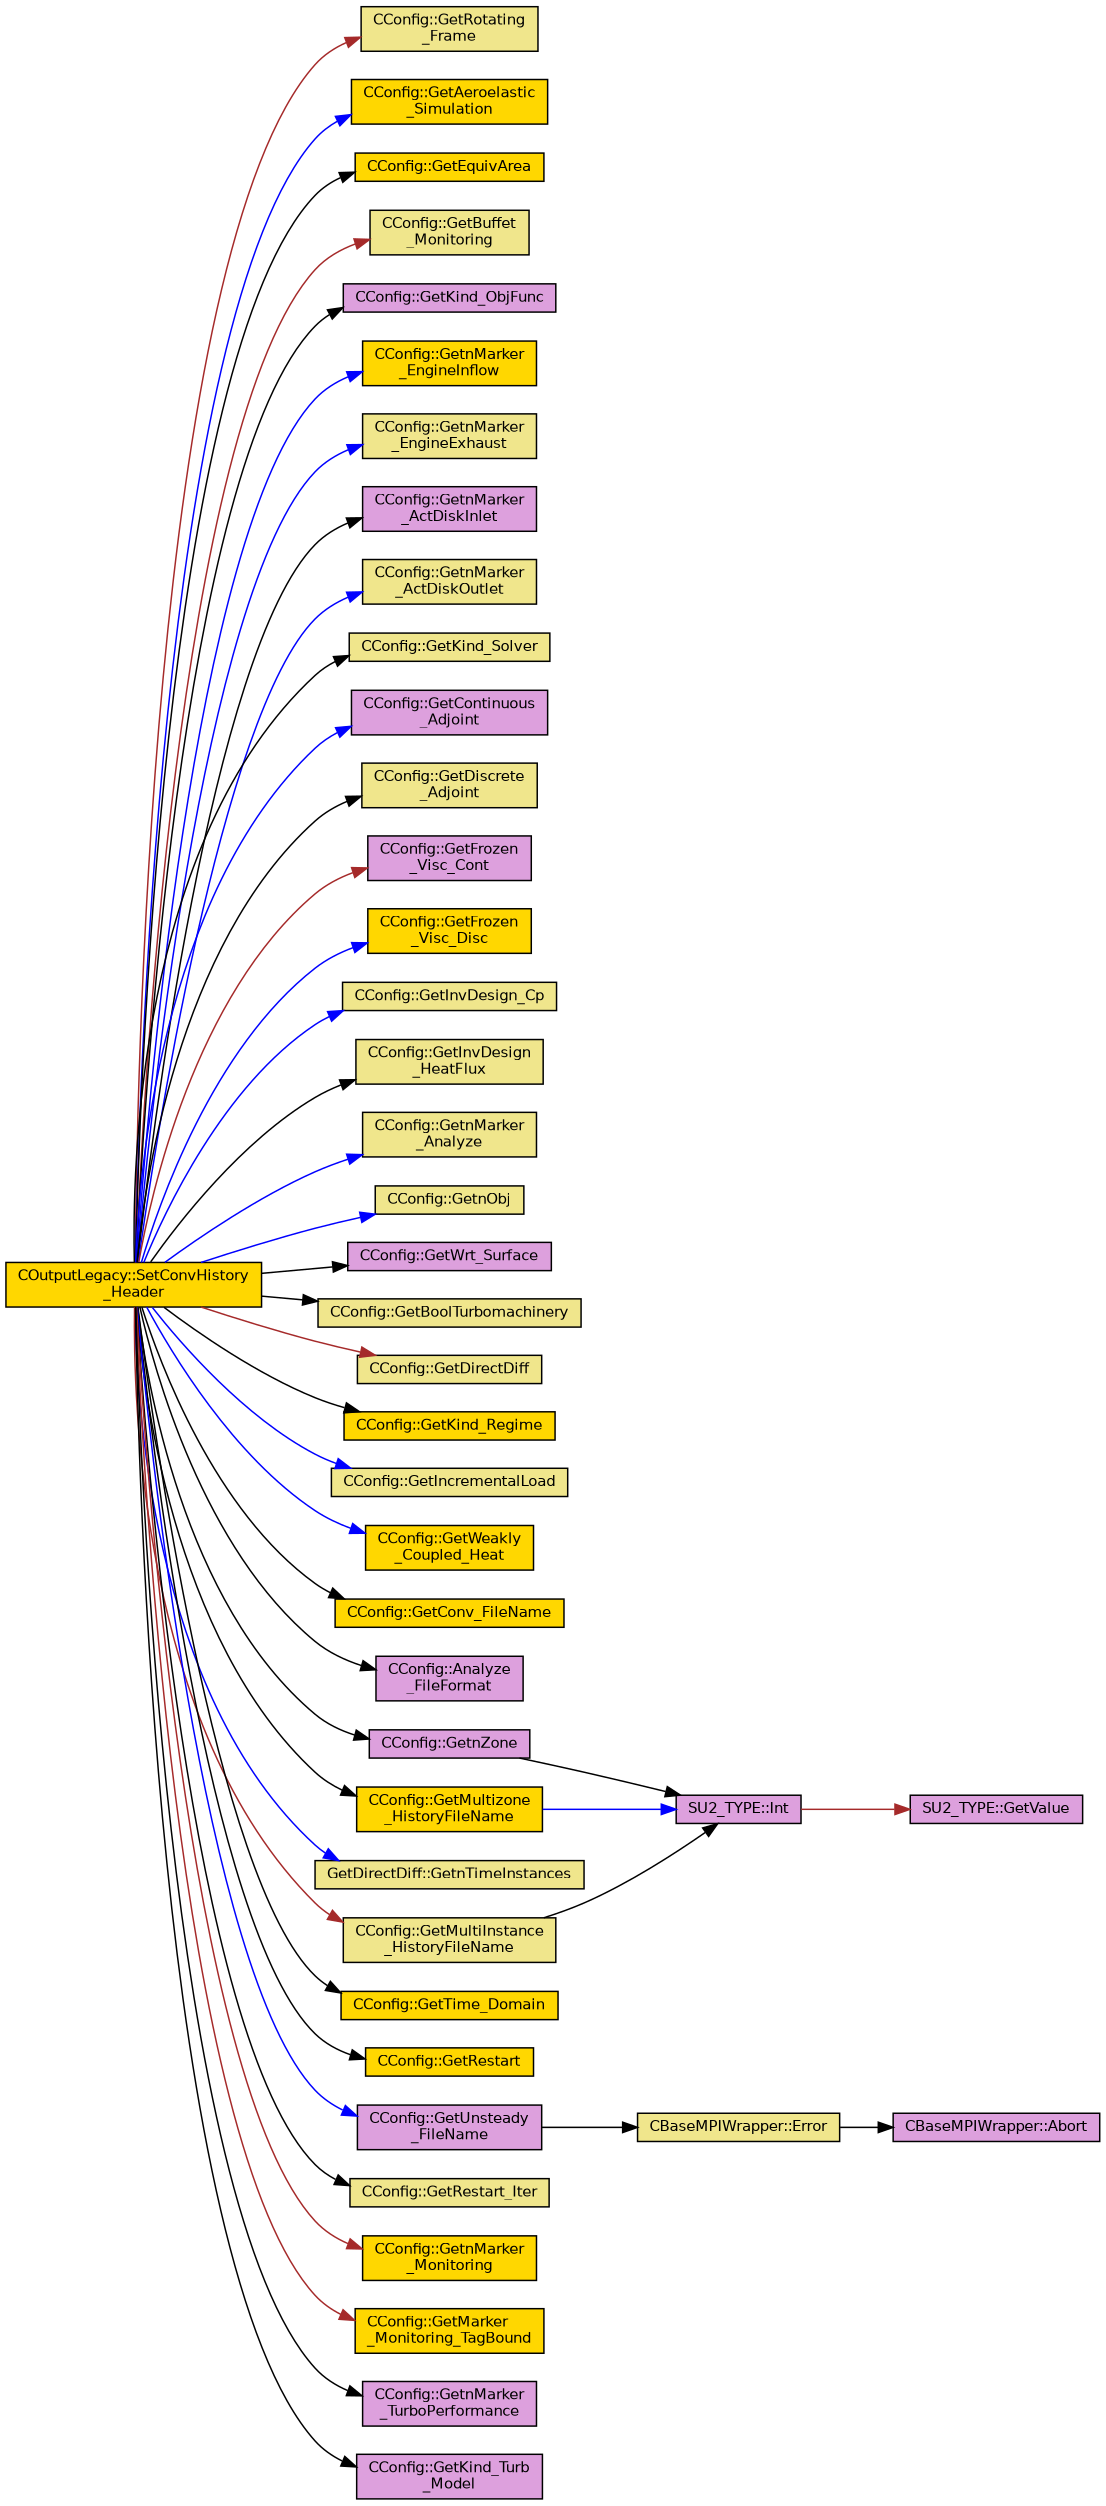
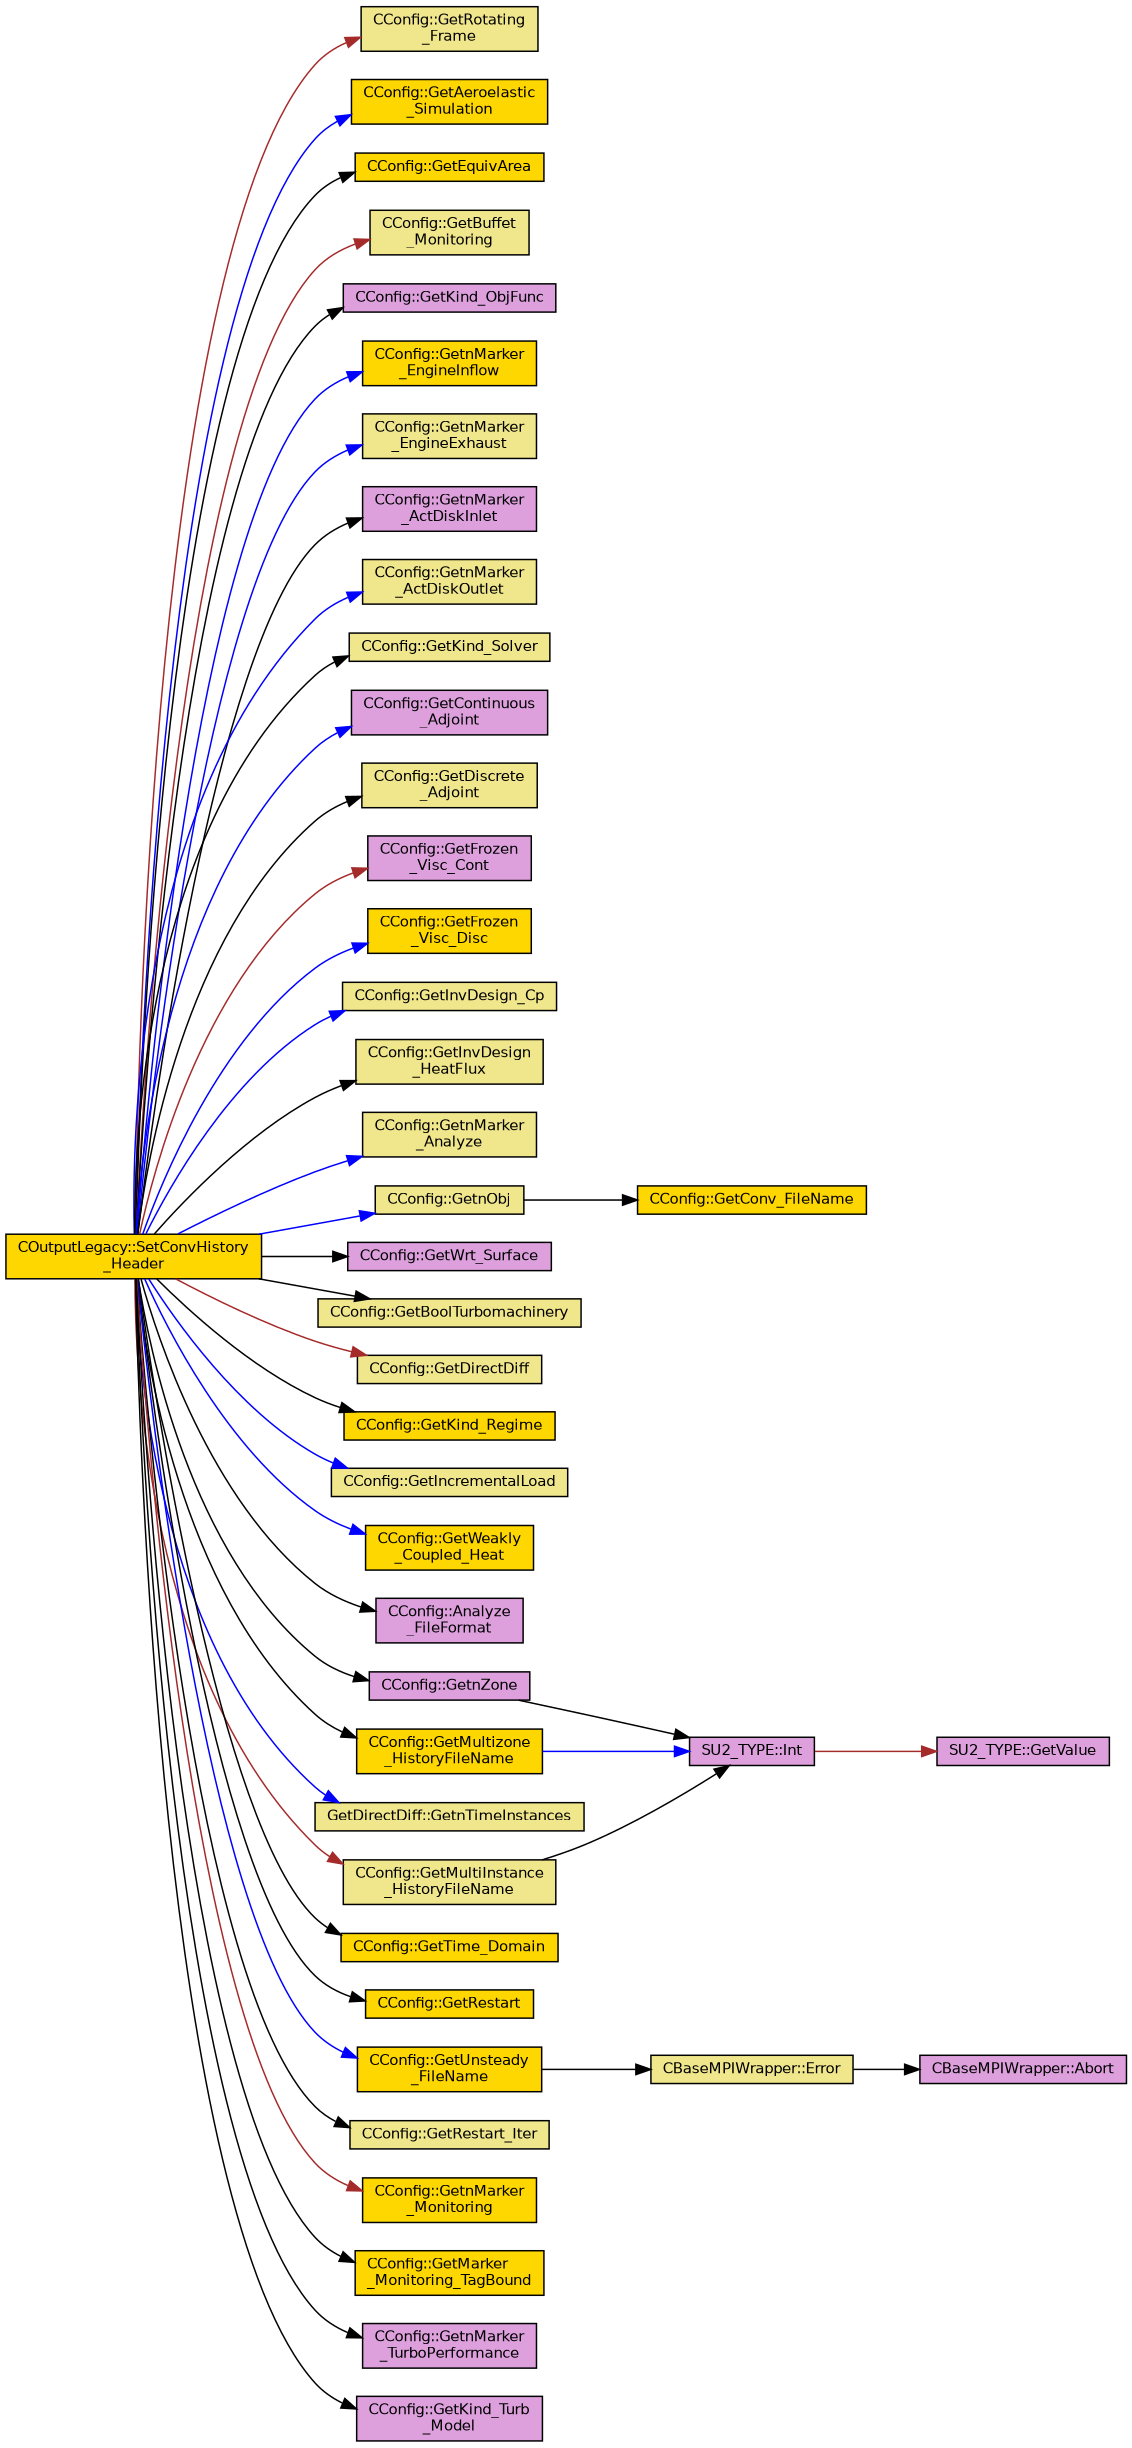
edge "COutputLegacy::SetConvHistory _Header" -> "CConfig::GetConv_FileName": now "CConfig::GetnObj" -> "CConfig::GetConv_FileName"
edge "COutputLegacy::SetConvHistory _Header" -> "CConfig::GetMarker _Monitoring_TagBound": color brown -> black
node "CConfig::GetUnsteady _FileName": fillcolor plum -> gold
